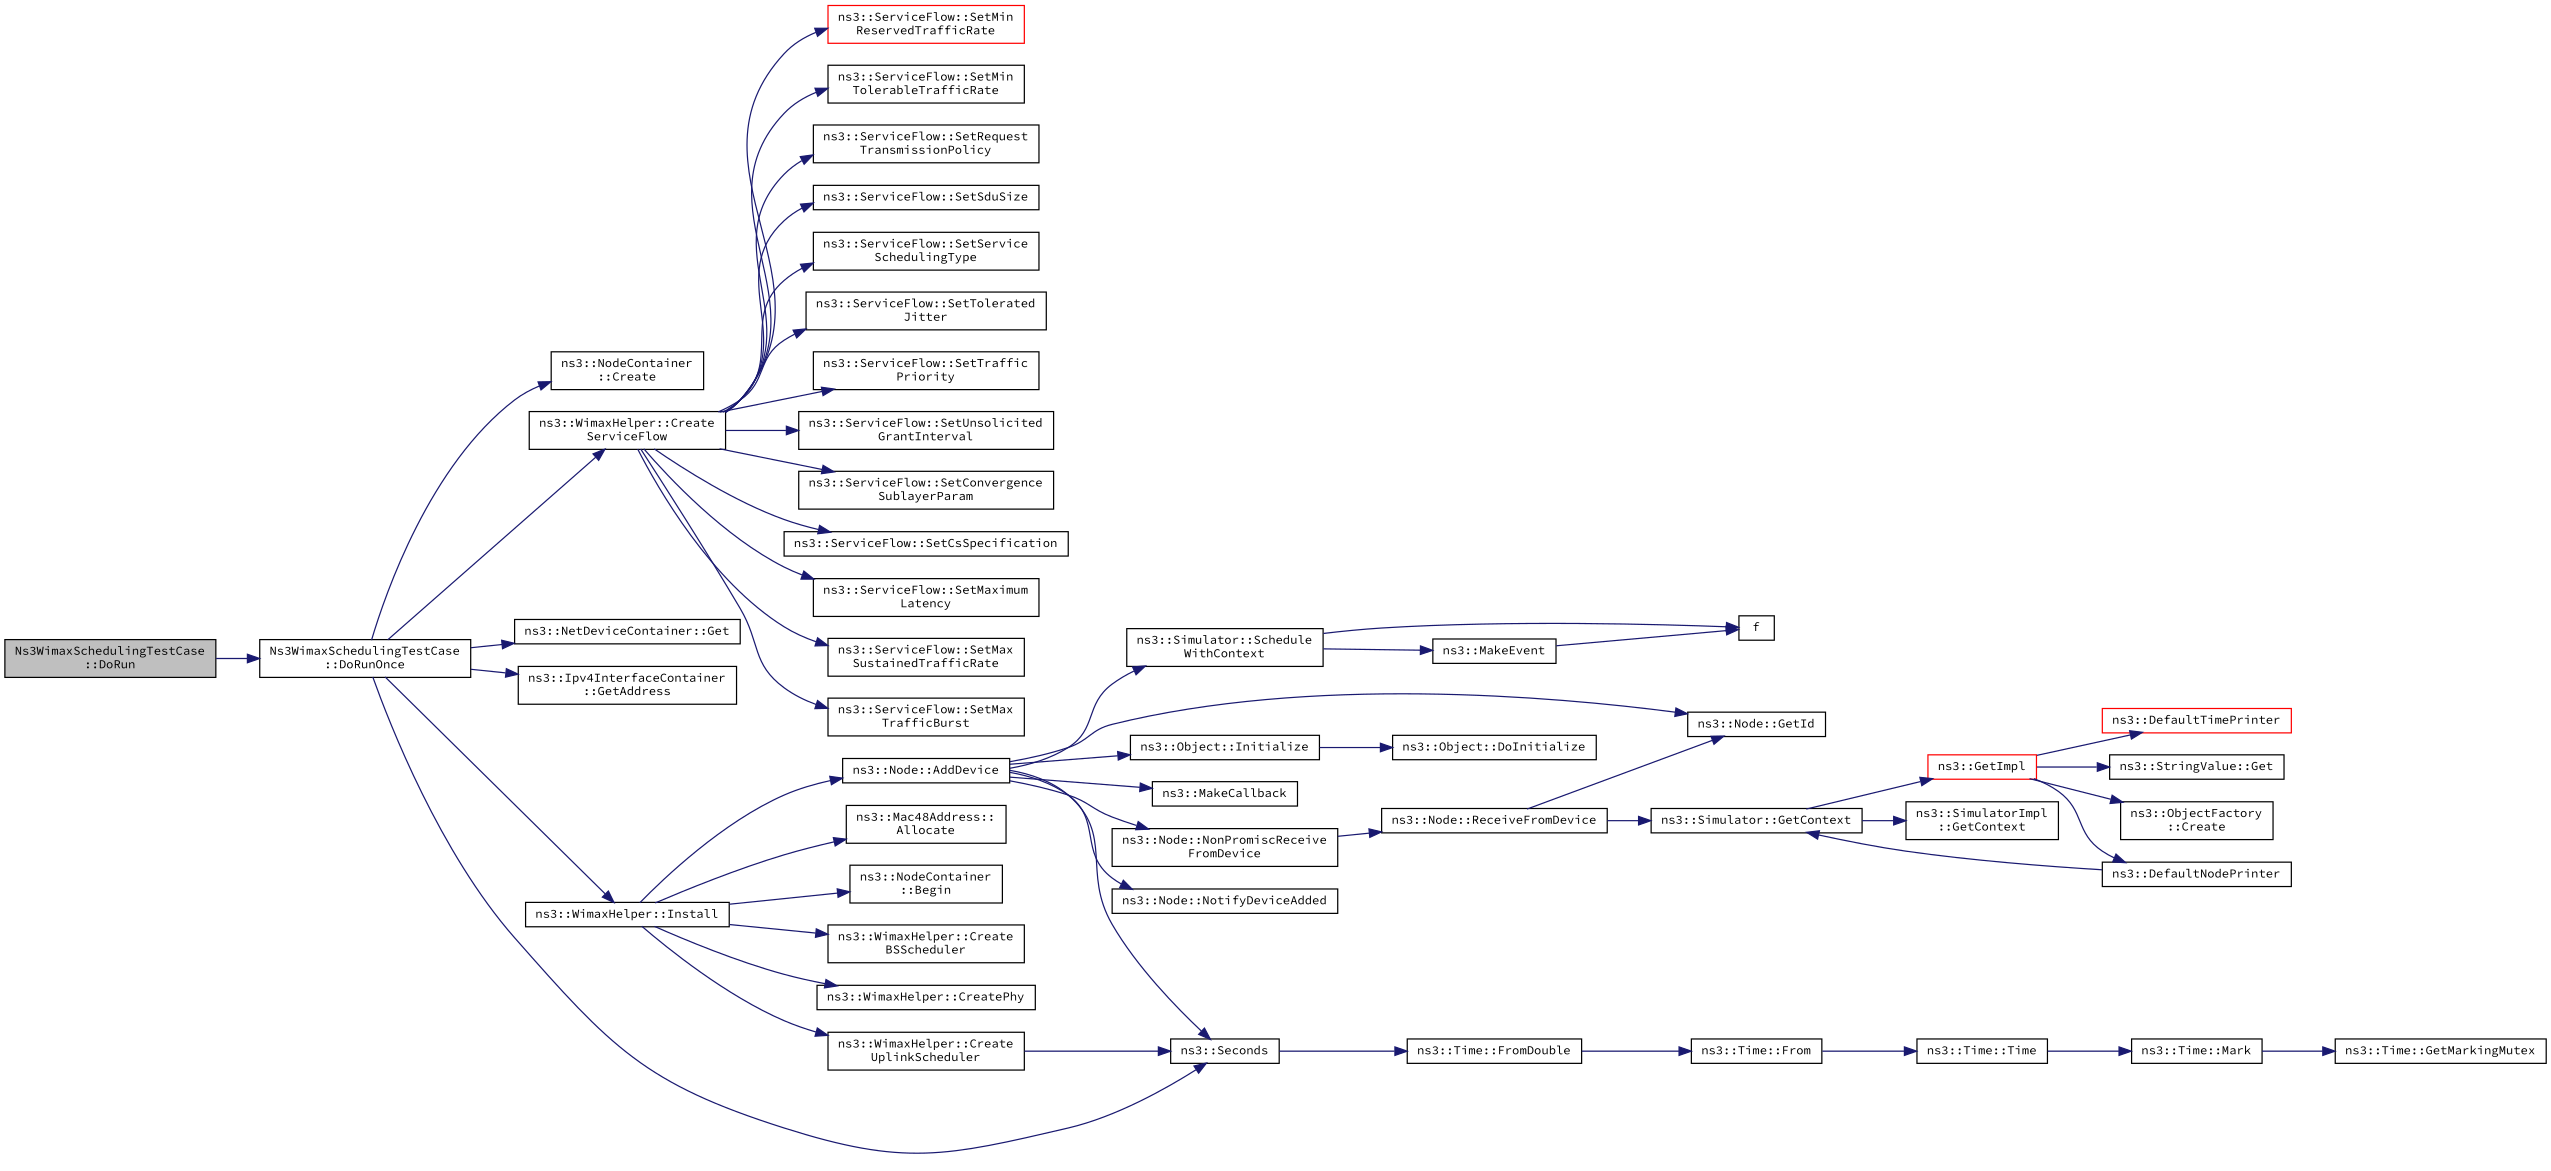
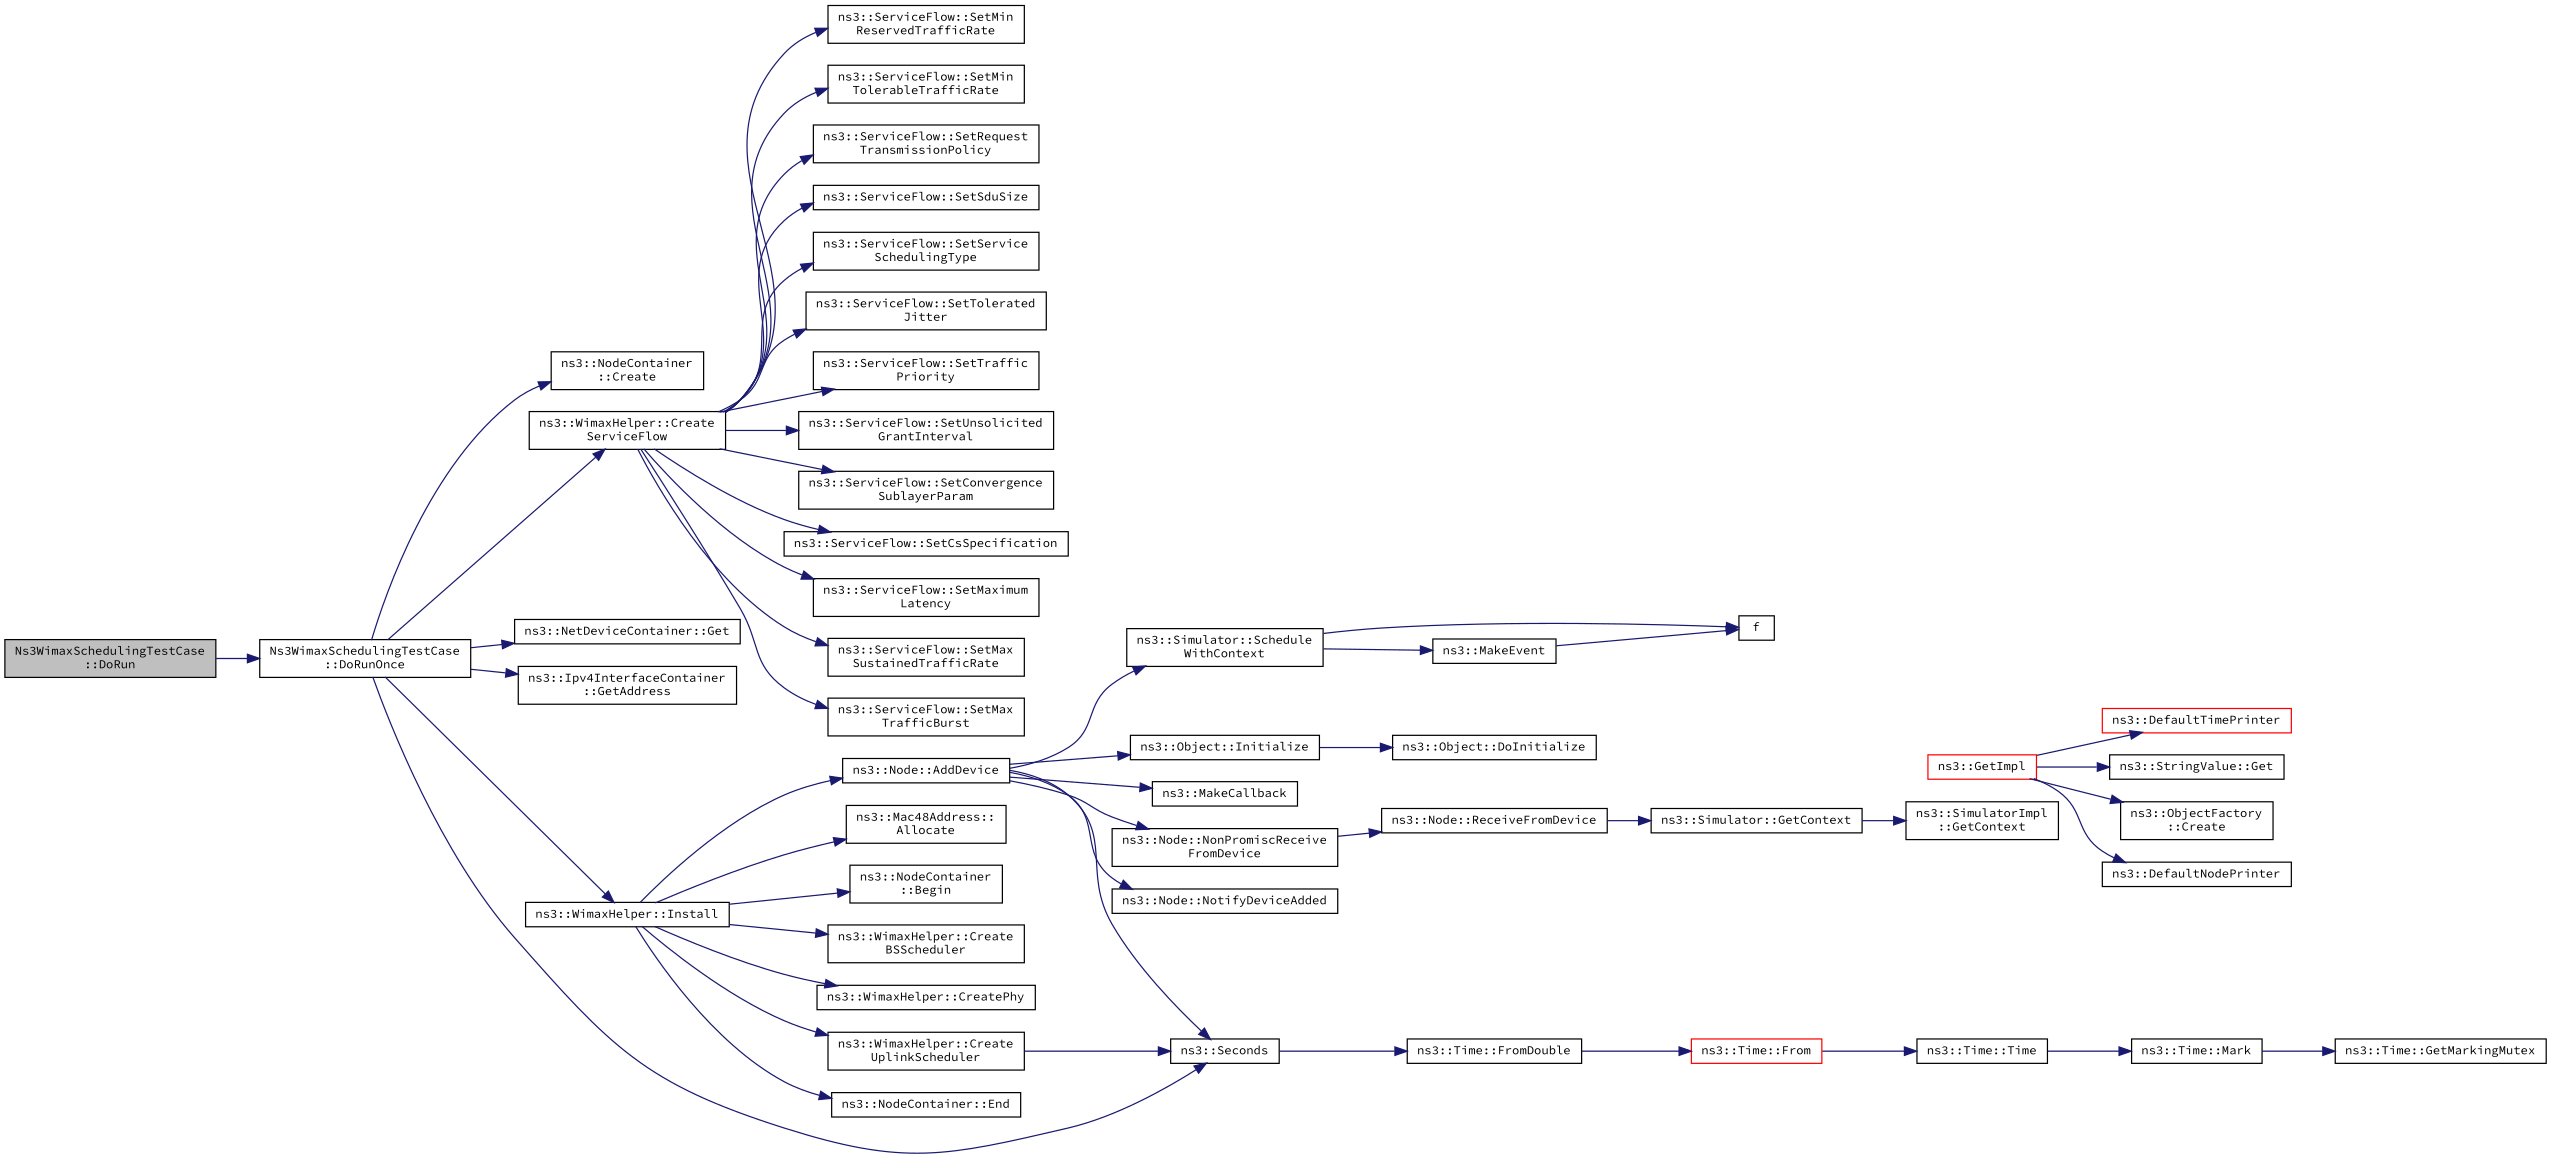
node "ns3::ServiceFlow::SetMin ReservedTrafficRate": color red -> black
node "ns3::Node::GetId": removed
edge "ns3::Simulator::GetContext" -> "ns3::GetImpl": removed
edge "ns3::DefaultNodePrinter" -> "ns3::Simulator::GetContext": removed
node "ns3::Time::From": color black -> red
node "ns3::NodeContainer::End": added
